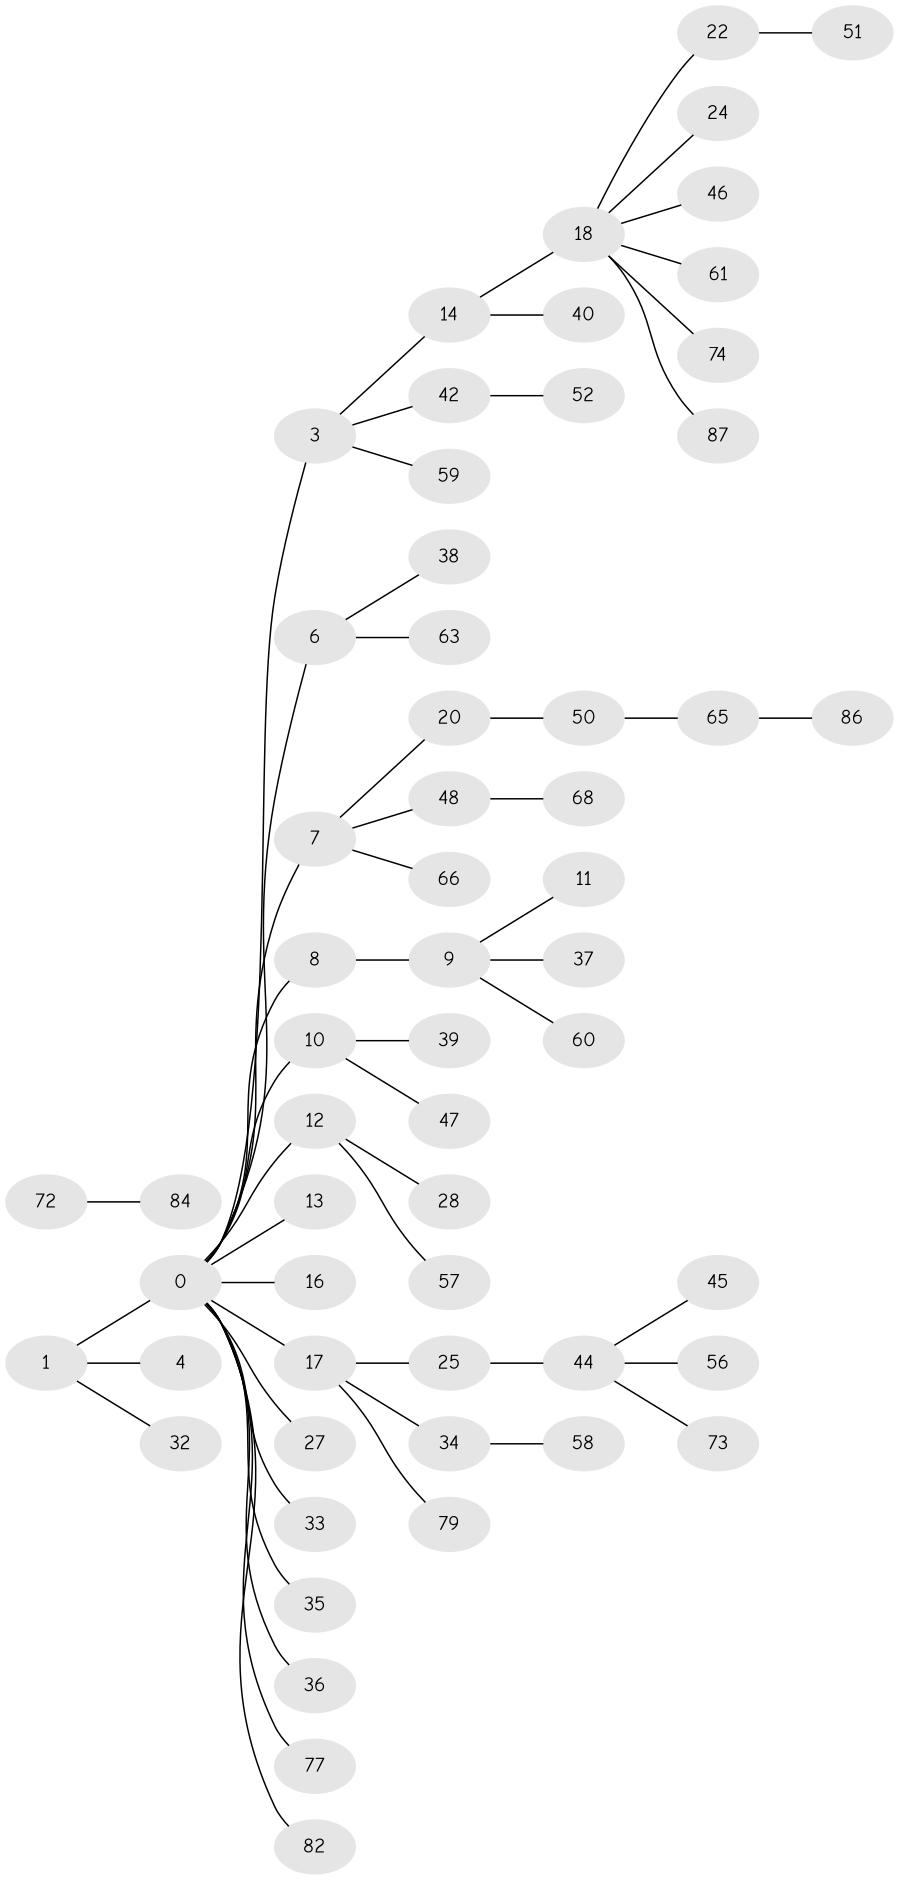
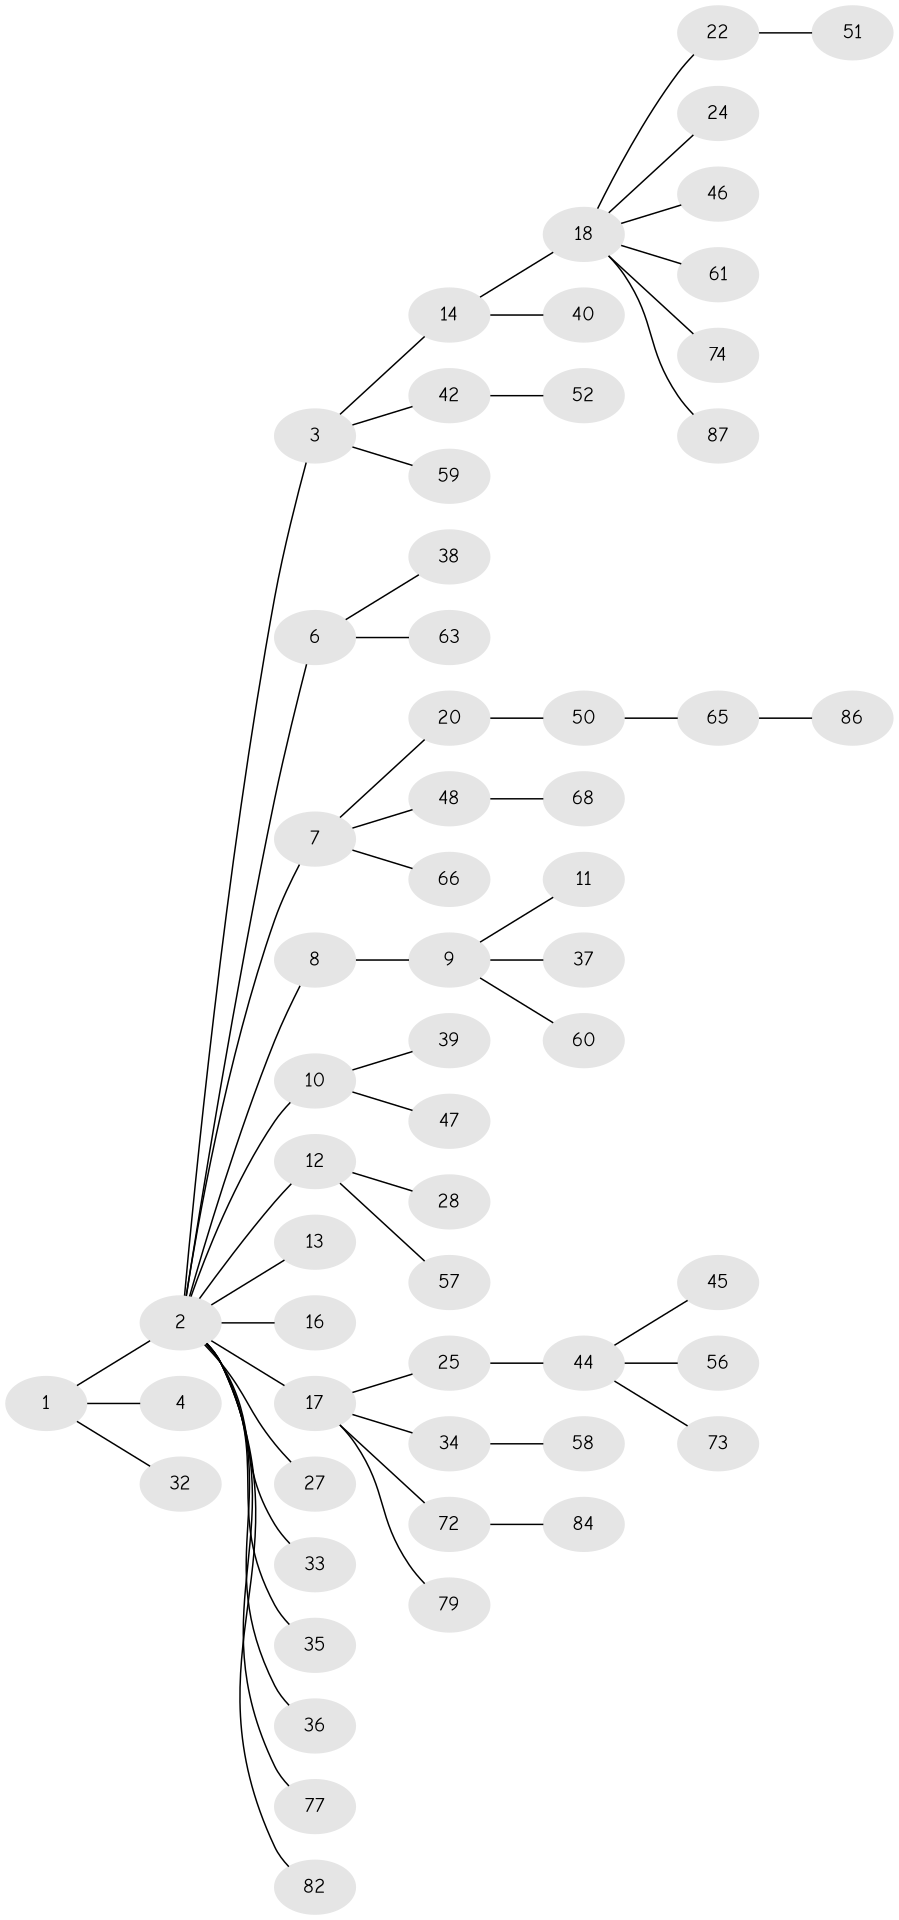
node "0": label "0" -> "2"
edge "17" -- "72": added
